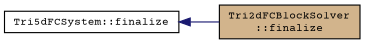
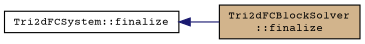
node "Tri5dFCSystem::finalize": label "Tri5dFCSystem::finalize" -> "Tri2dFCSystem::finalize"
